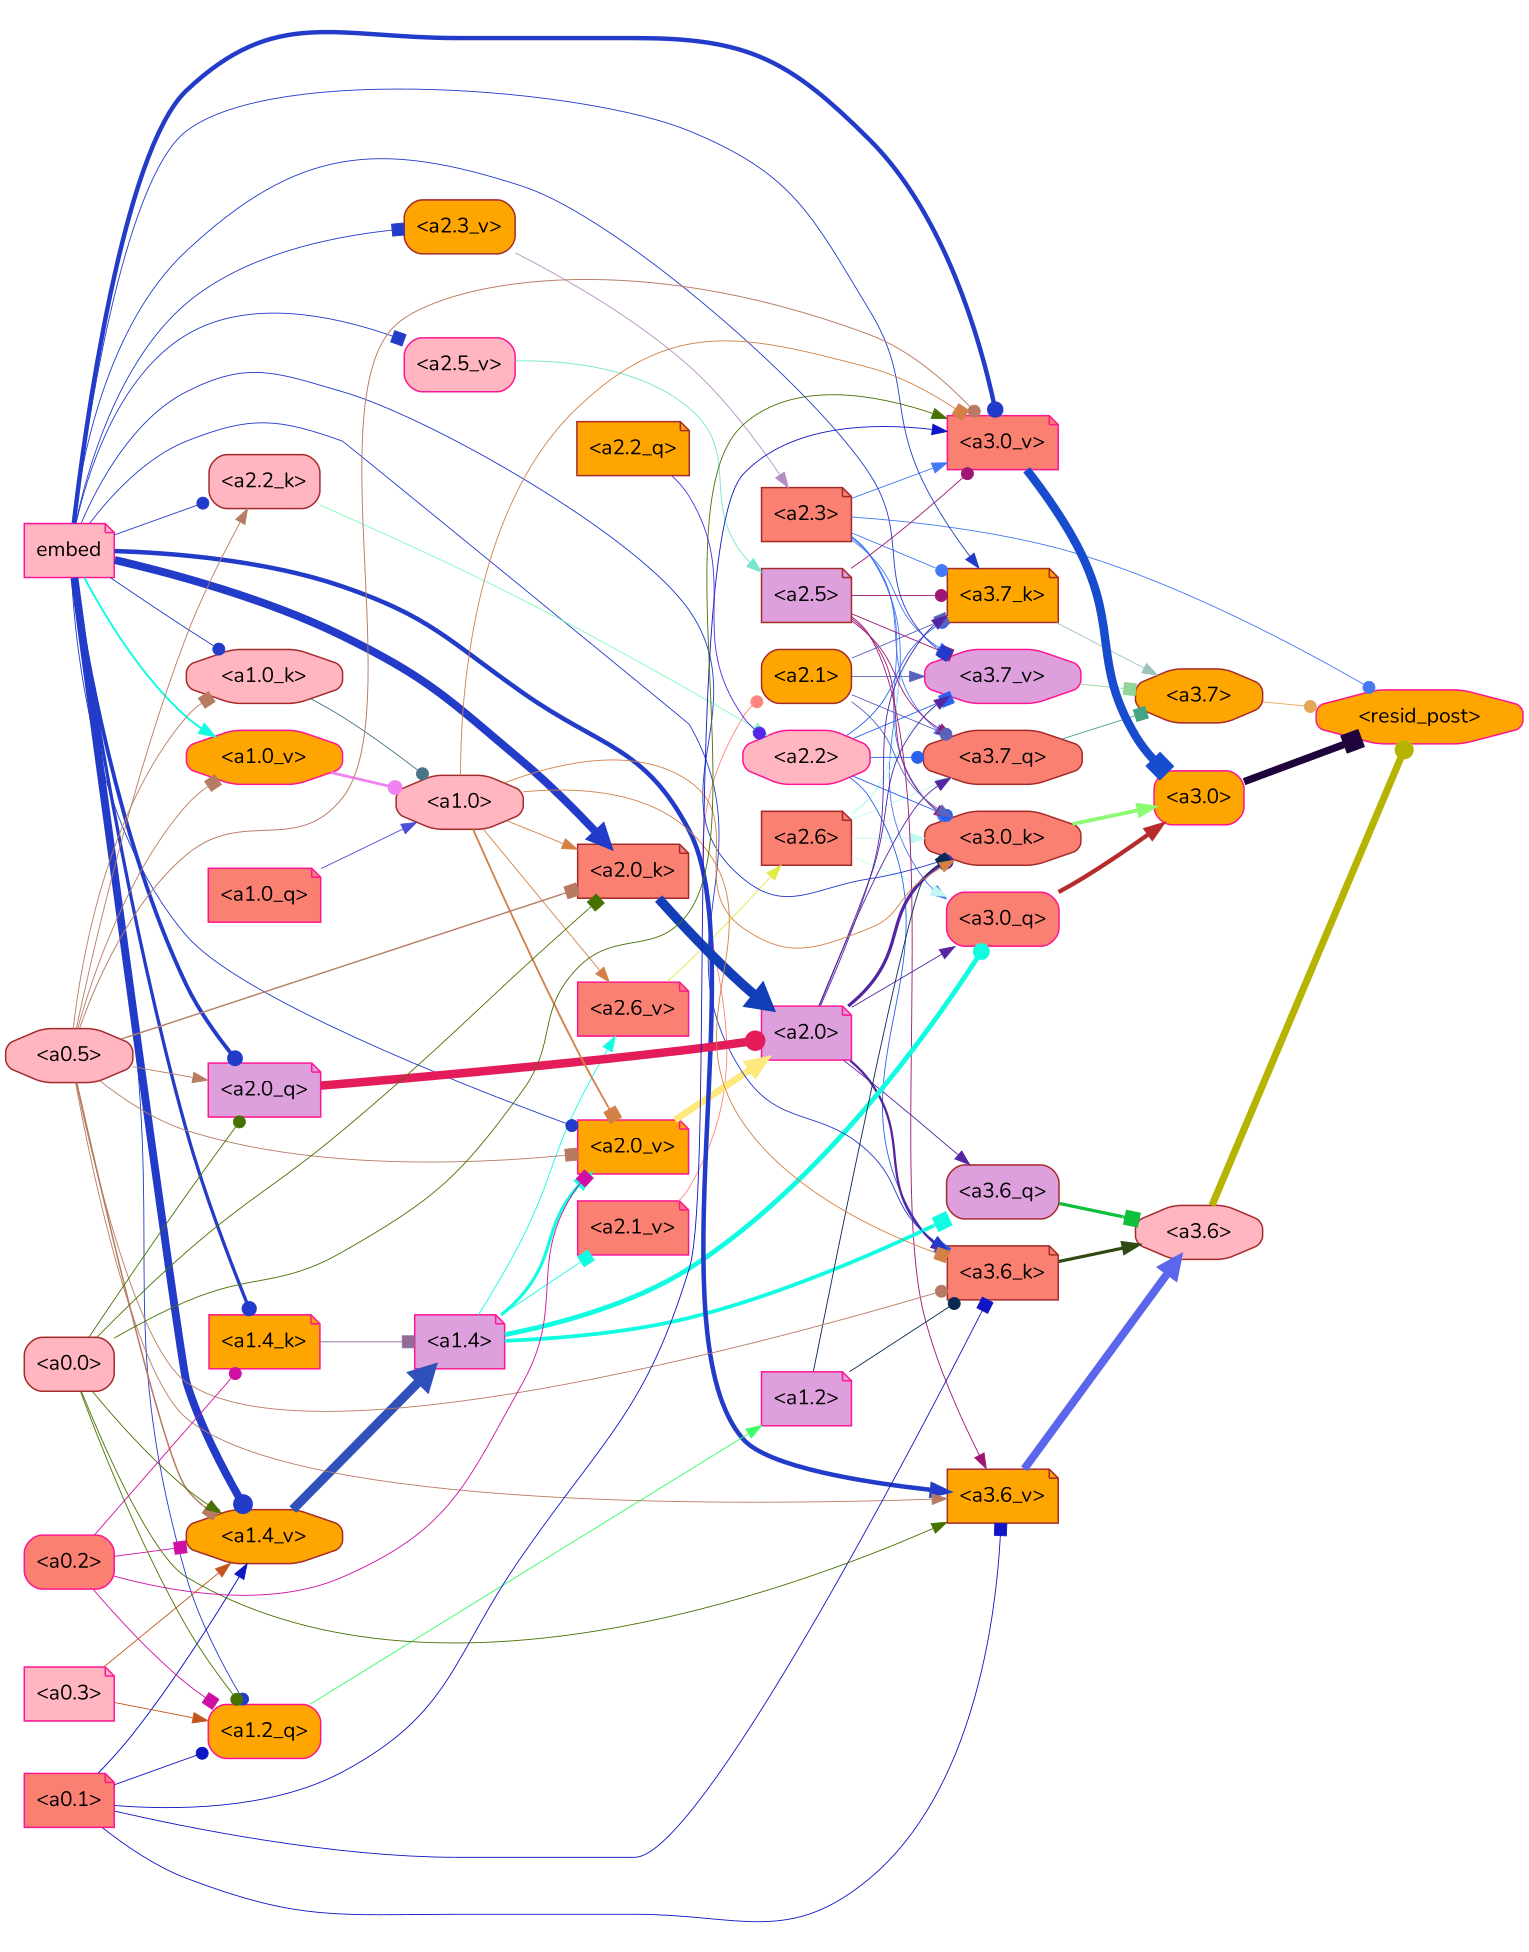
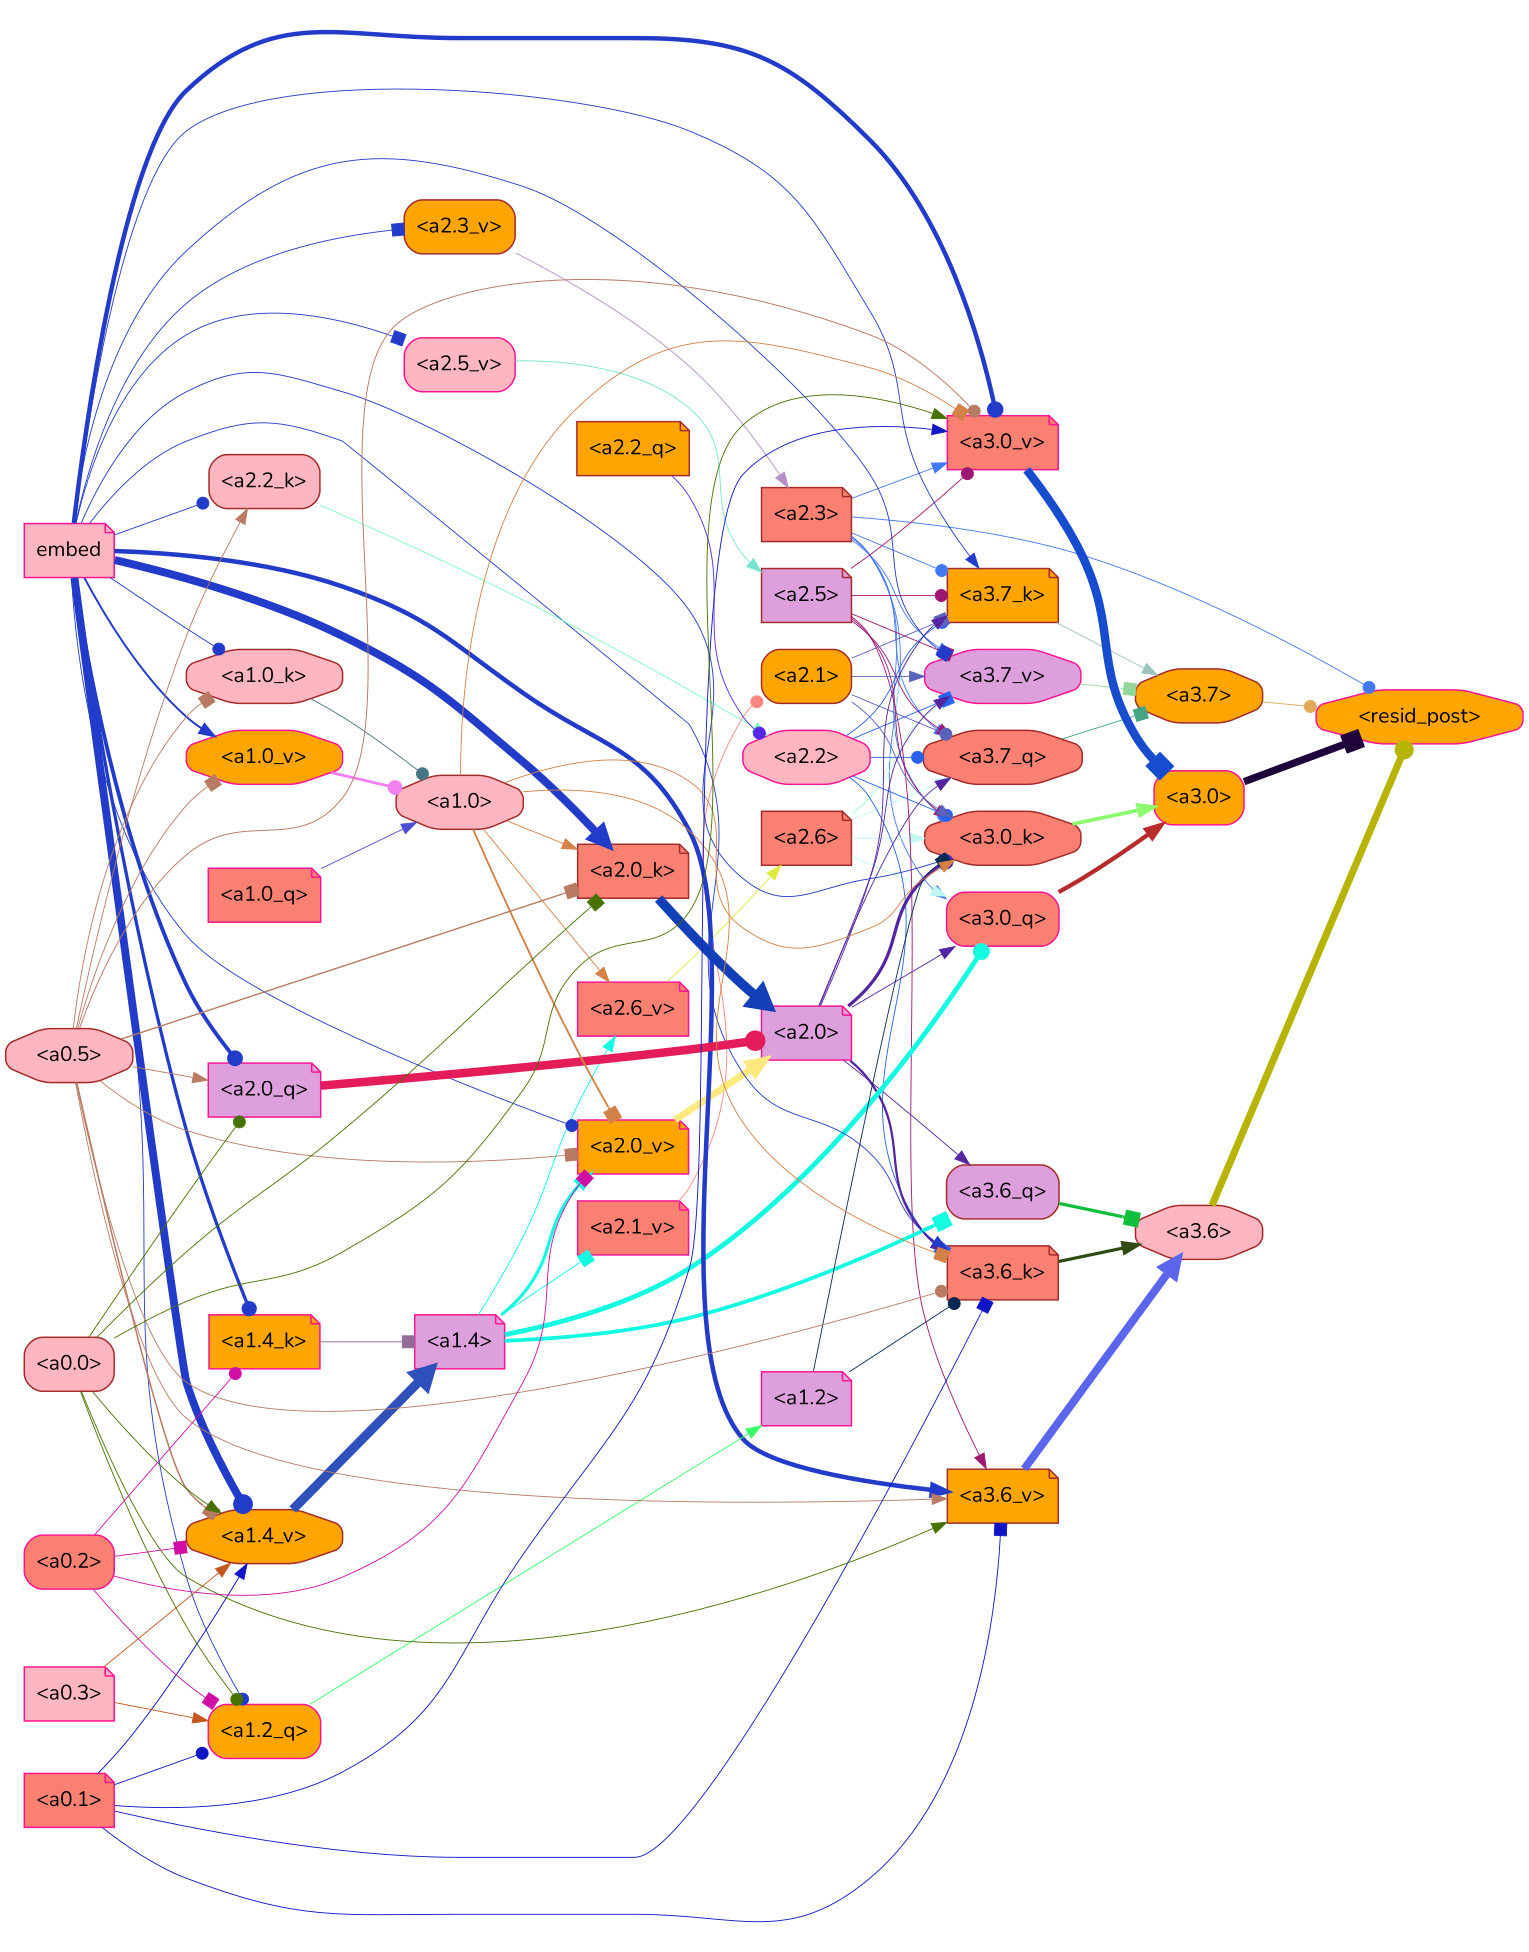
edge "embed" -> "<a1.0_v>": color #12fce2 -> #233bc9
